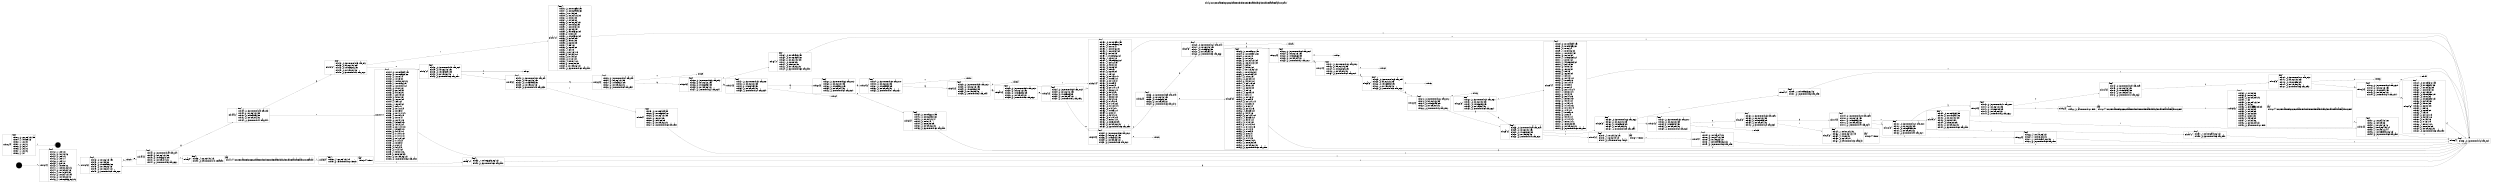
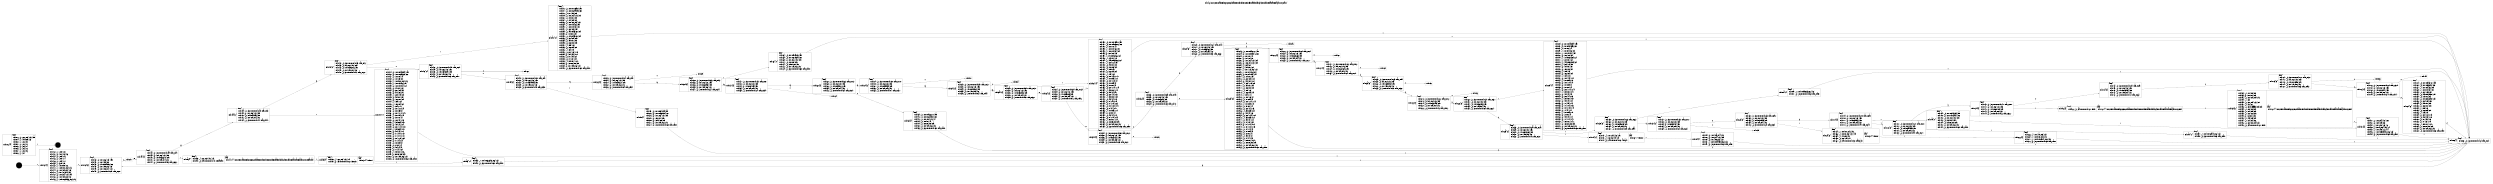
edge "0x401673 [25]" -> "0x4016a5 [25]": now "0x401673 [25]" -> "0x40168c [25]"
